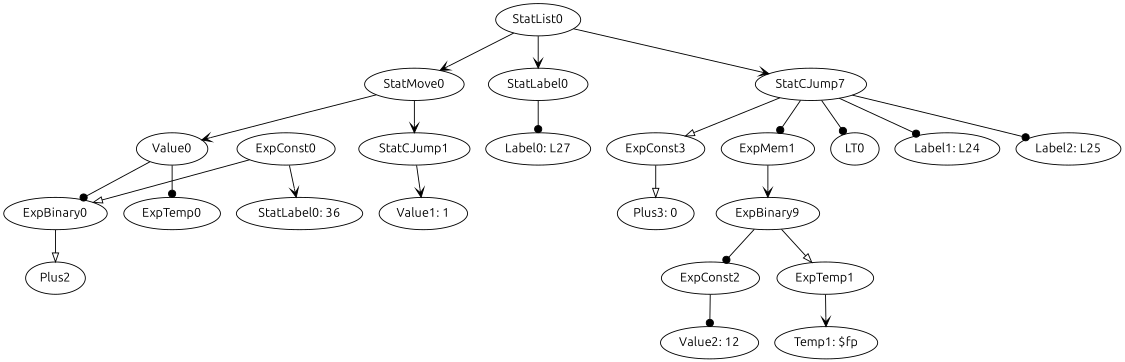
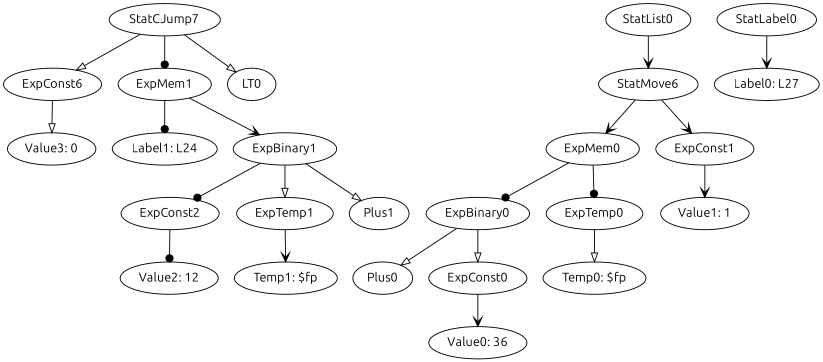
edge "StatList0" -> "StatLabel0": removed
edge "StatList0" -> "StatCJump7": removed
node "StatMove0": label "StatMove0" -> "StatMove6"
edge "StatLabel0" -> "Label0: L27": arrowhead dot -> vee
edge "StatCJump7" -> "LT0": arrowhead dot -> onormal
edge "StatCJump7" -> "Label1: L24": now "ExpMem1" -> "Label1: L24"
node "Value0": label "Value0" -> "ExpMem0"
node "StatCJump1": label "StatCJump1" -> "ExpConst1"
node "ExpConst3": label "ExpConst3" -> "ExpConst6"
node "Label2: L25": removed
edge "ExpConst0" -> "ExpBinary0": reversed
node "StatLabel0: 36": label "StatLabel0: 36" -> "Value0: 36"
node "Plus1": added
node "Plus3: 0": label "Plus3: 0" -> "Value3: 0"
node "ExpBinary9": label "ExpBinary9" -> "ExpBinary1"
node "Plus2": label "Plus2" -> "Plus0"
node "Temp0: $fp": added
